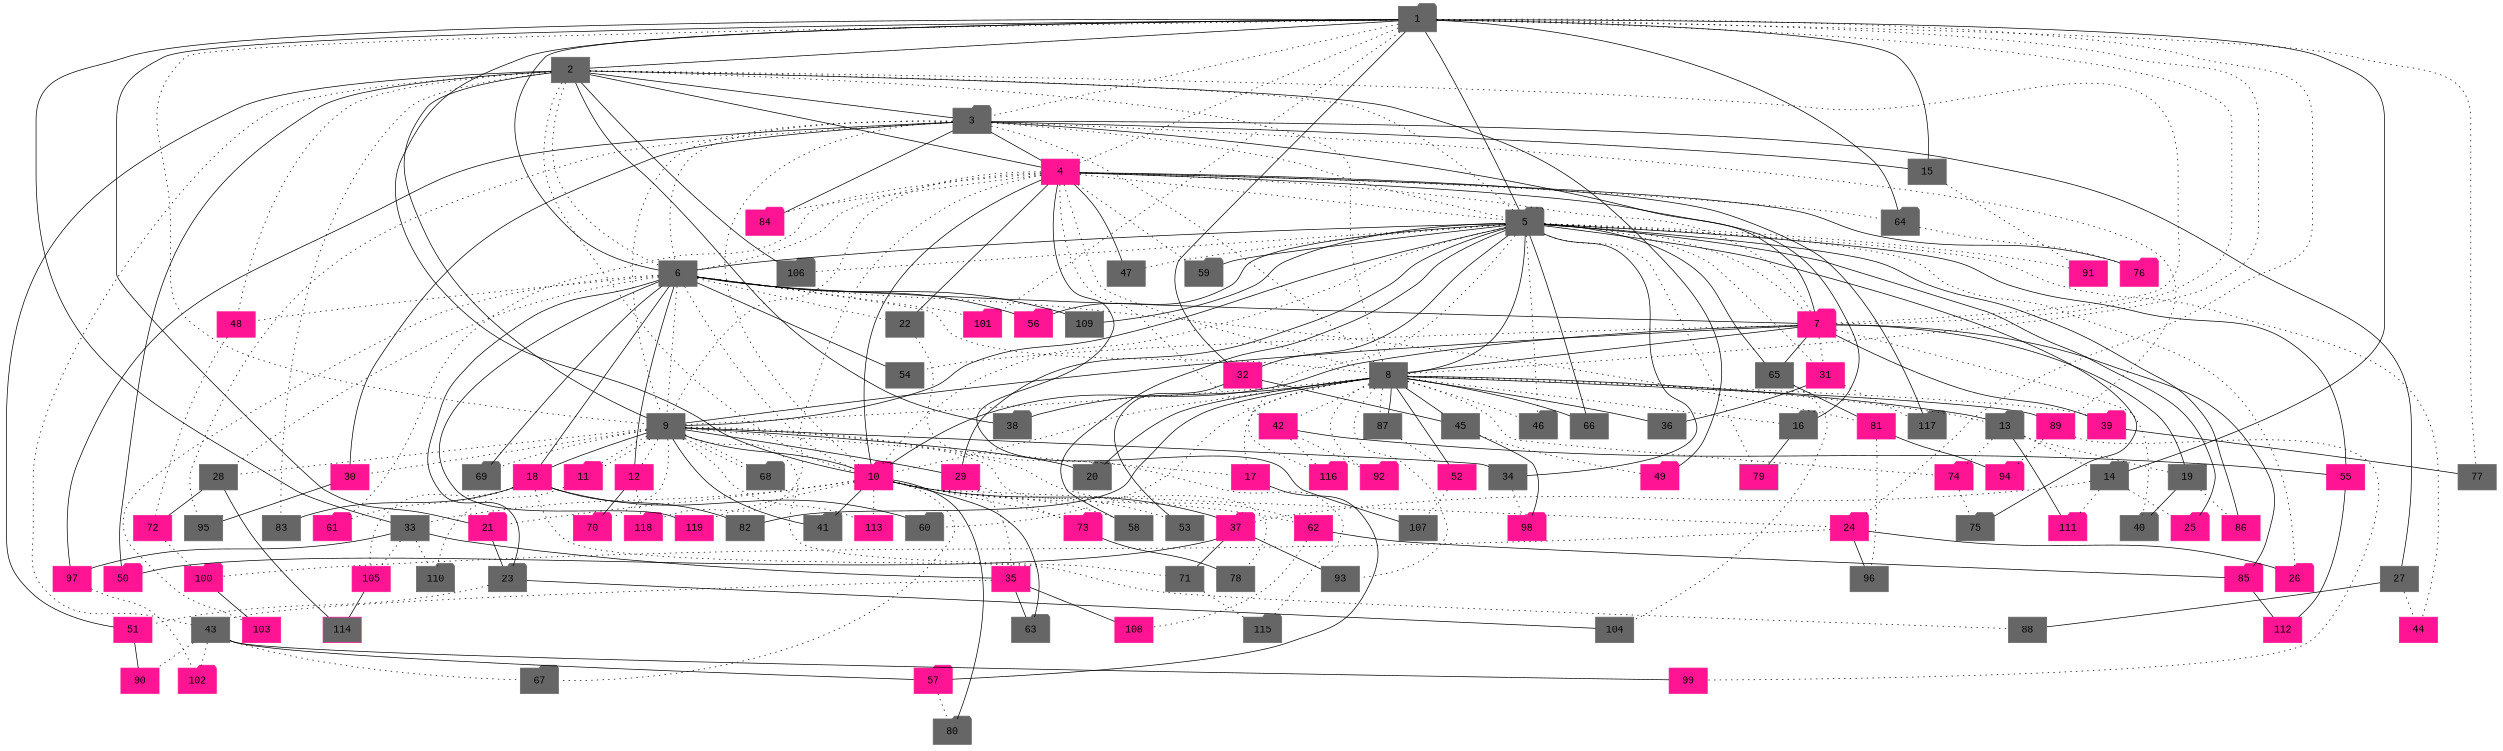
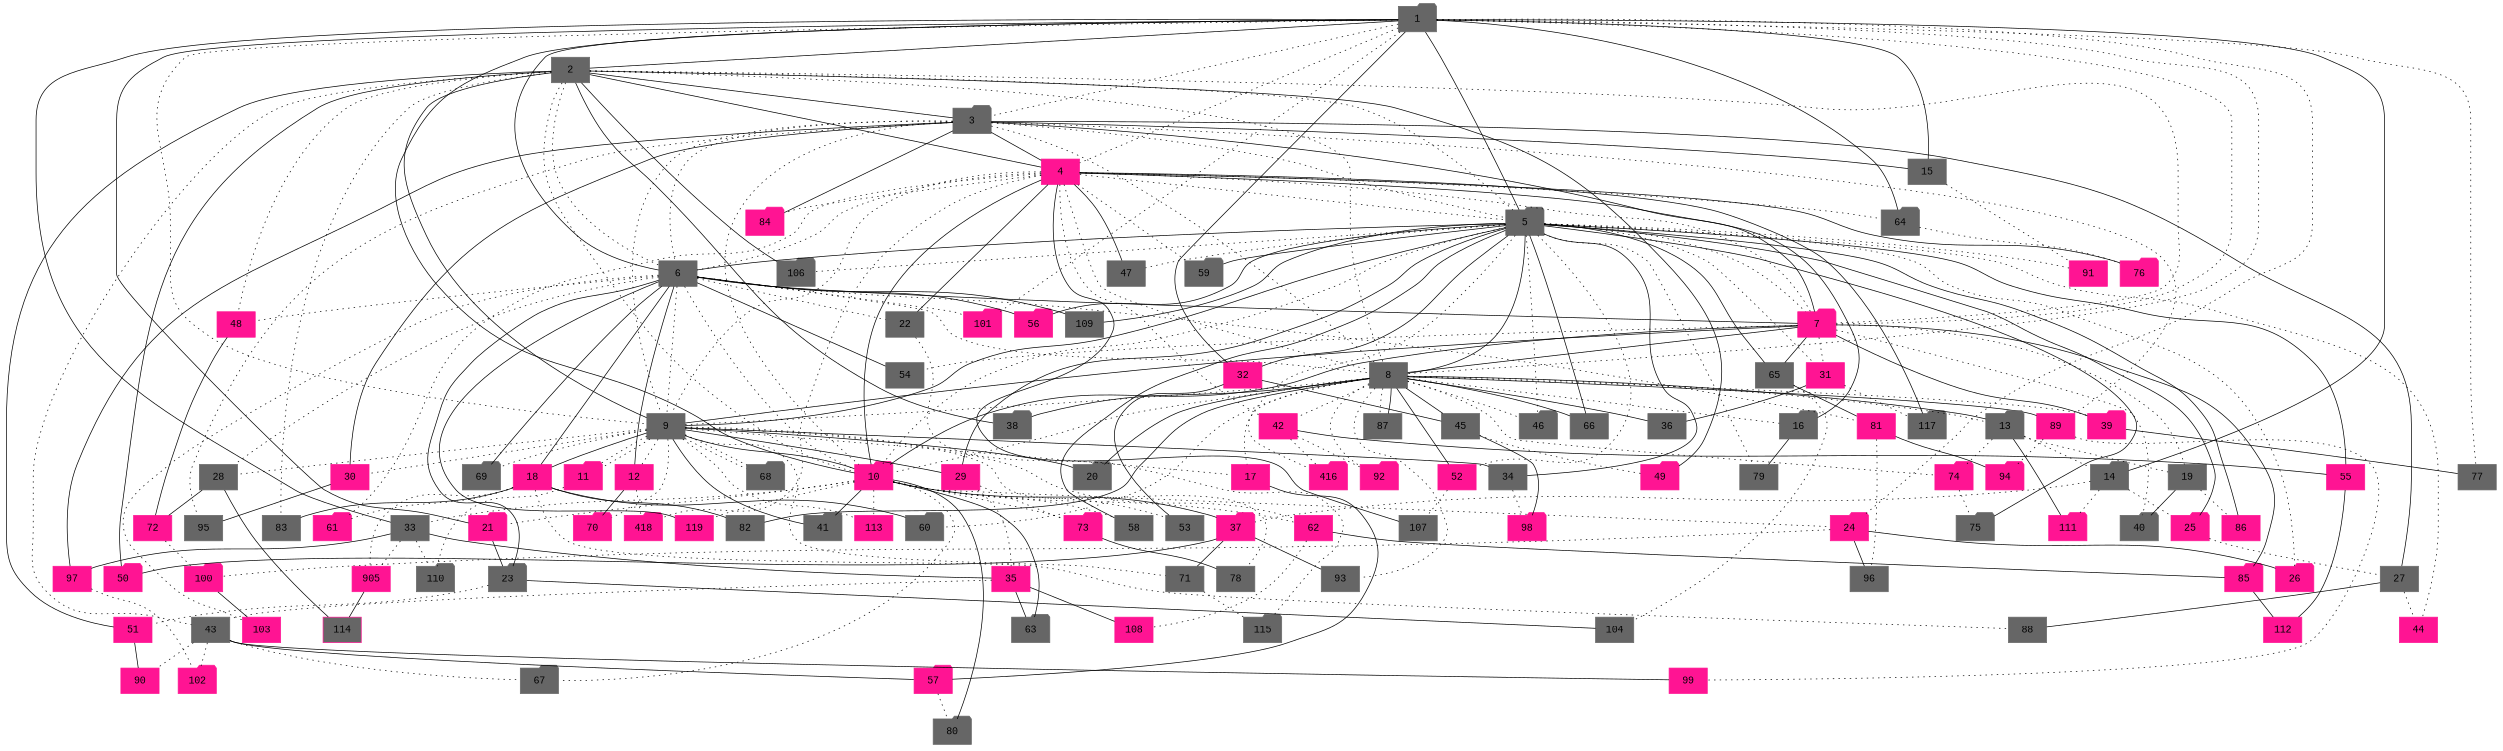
edge "7" -- "19": style solid -> dotted
edge "48" -- "72": style dotted -> solid
edge "87" -- "52": now "5" -- "52"
node "116": label "116" -> "416"
node "79": fillcolor deeppink -> gray40
node "118": label "118" -> "418"
edge "25" -- "27": added
node "105": label "105" -> "905"
